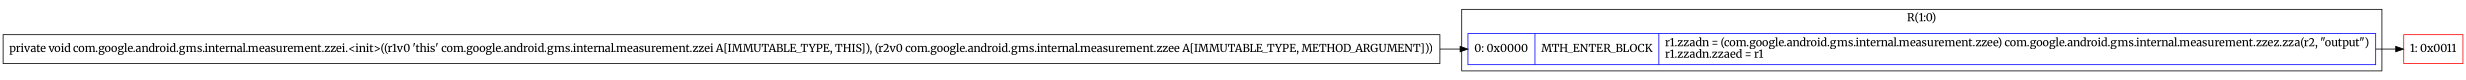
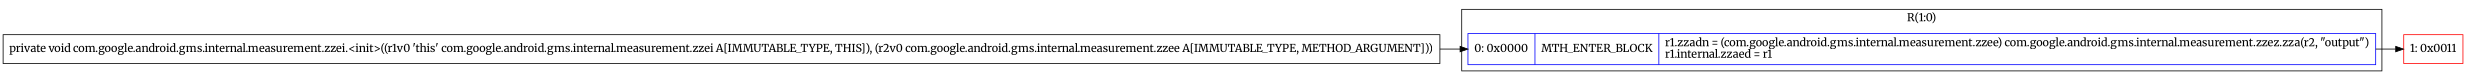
node "0: 0x0000": text "r1.zzadn.zzaed = r1" -> "r1.internal.zzaed = r1"
